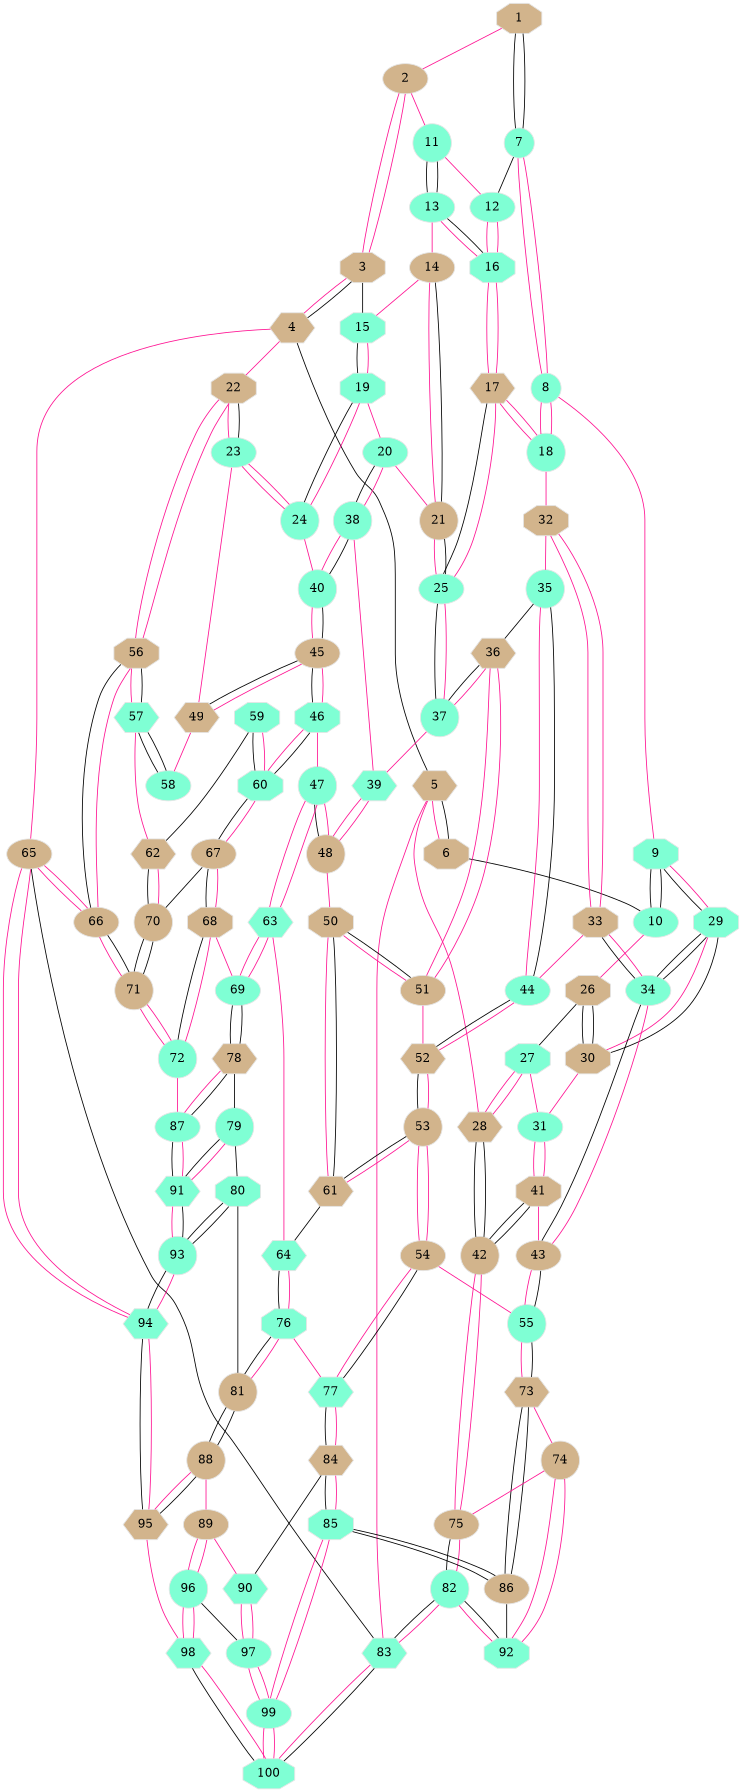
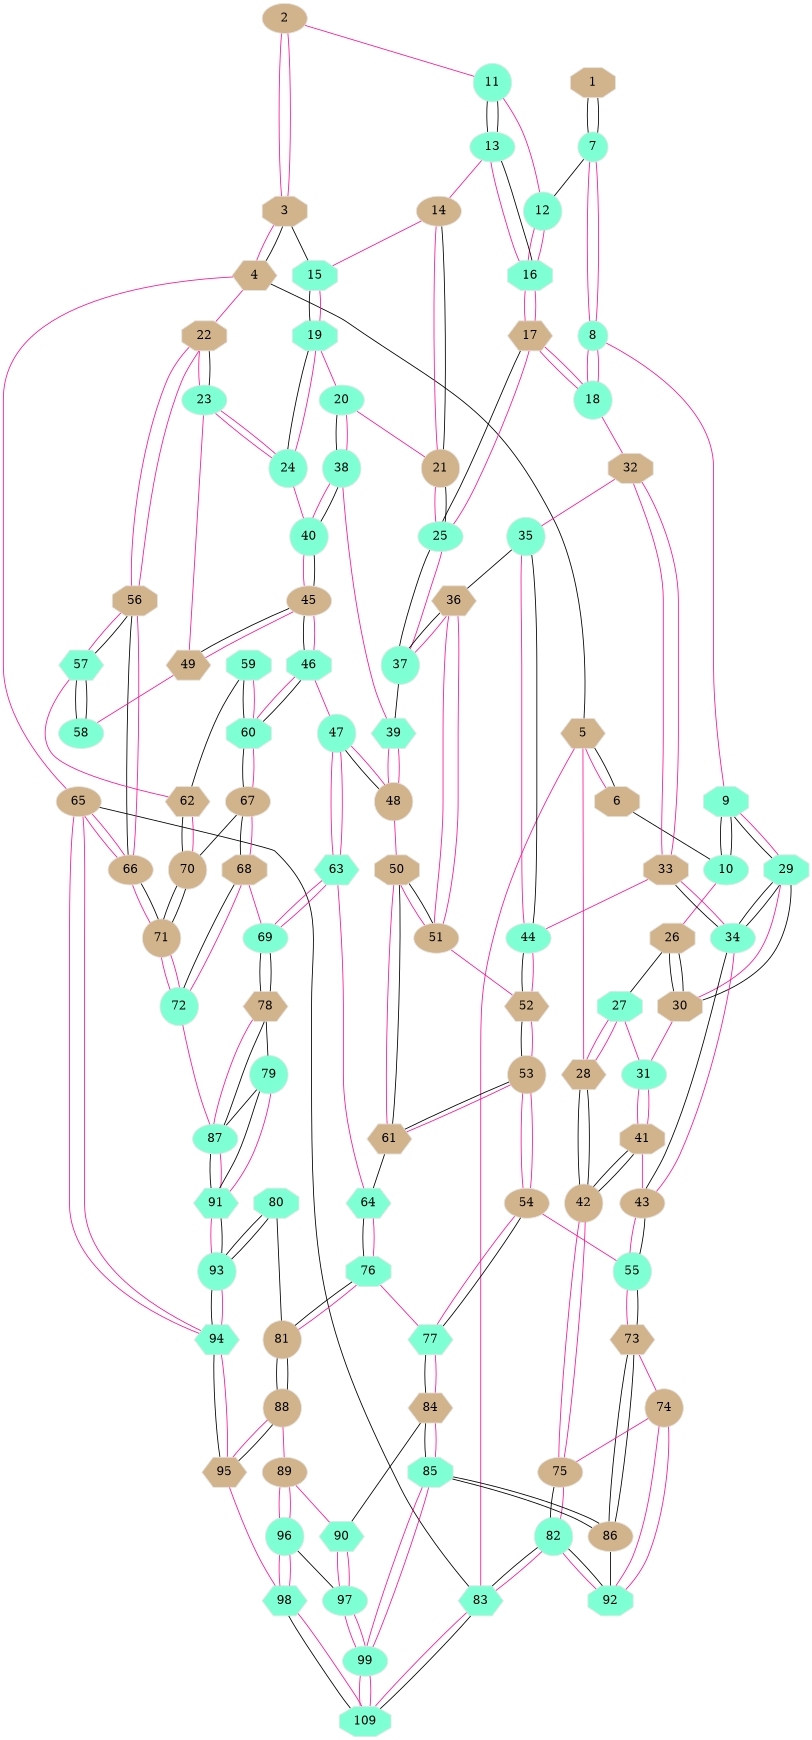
edge "1" -- "2": removed
node "12": shape ellipse -> circle
edge "37" -- "39": color deeppink -> black
edge "79" -- "80": now "79" -- "87"
node "100": label "100" -> "109"
